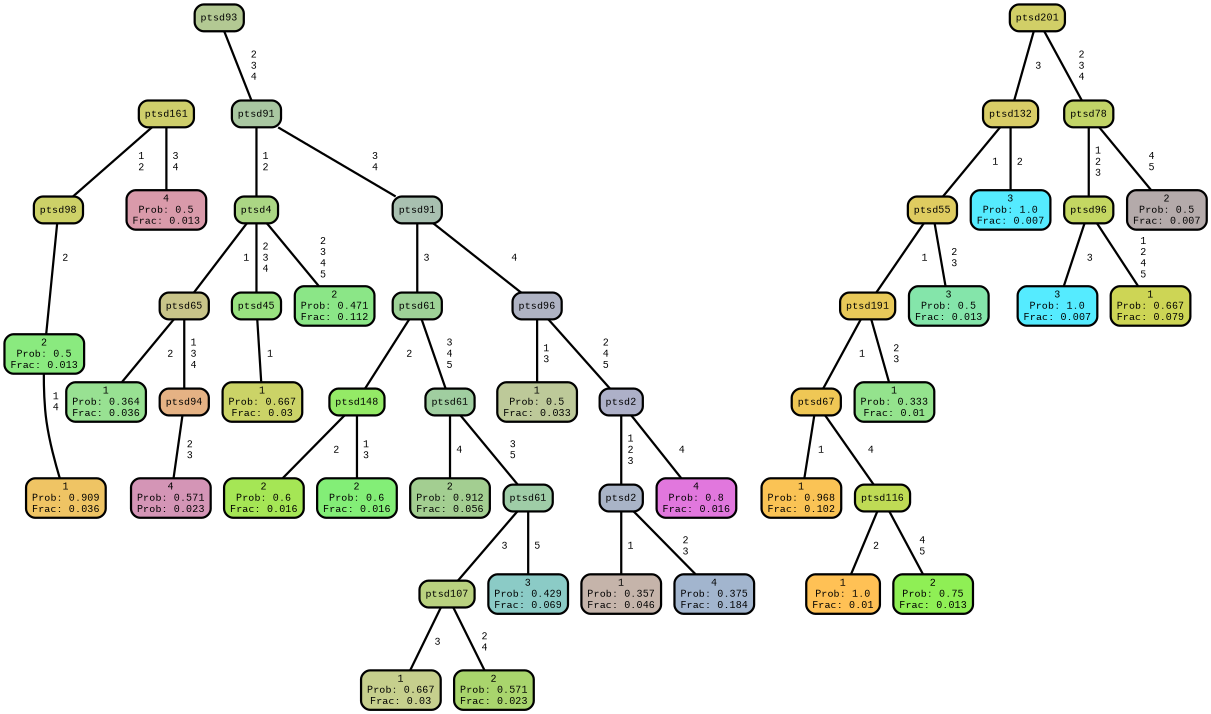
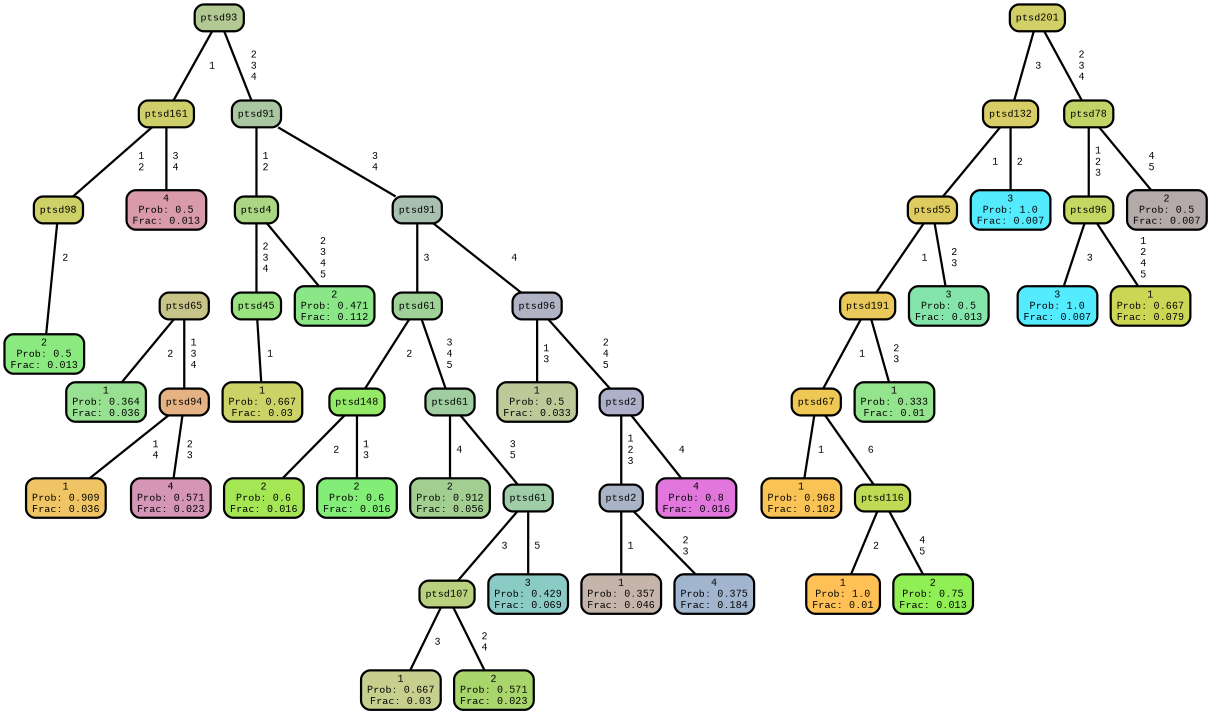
edge "ptsd93" -- "ptsd161": added, label "1"
edge "ptsd4" -- "ptsd65": removed, label "1"
edge "2 Prob: 0.5 Frac: 0.013" -- "1 Prob: 0.909 Frac: 0.036": now "ptsd94" -- "1 Prob: 0.909 Frac: 0.036"
edge "ptsd67" -- "ptsd116": label " 4" -> " 6"
node "4 Prob: 0.571 Prob: 0.023": label "4 Prob: 0.571 Prob: 0.023" -> "4 Prob: 0.571 Frac: 0.023"
